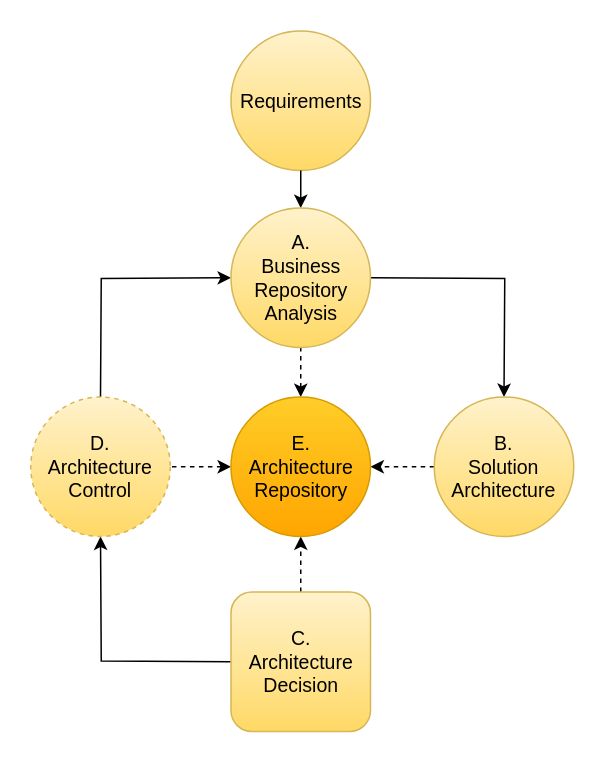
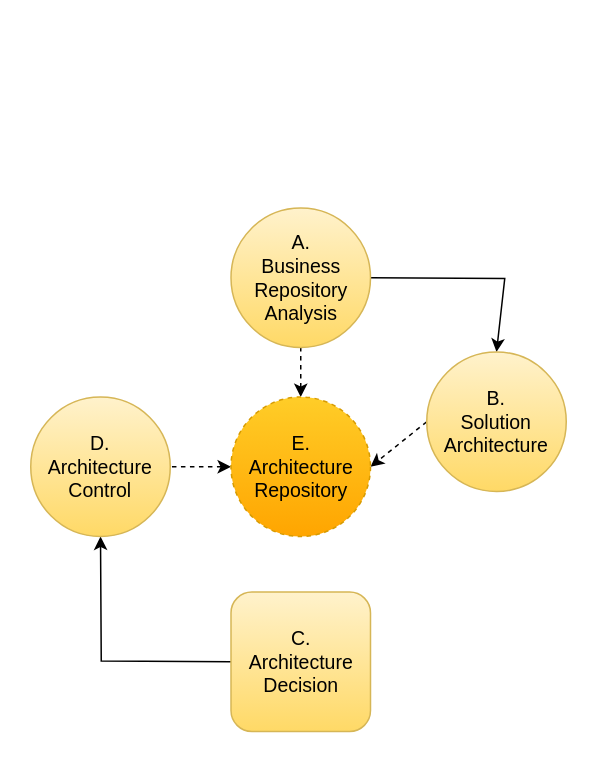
node "Requirements": removed
edge "Requirements" -> "A. Business Repository Analysis": removed
edge "D. Architecture Control" -> "A. Business Repository Analysis": removed
node "D. Architecture Control": style dashed -> solid
node "E. Architecture Repository": style solid -> dashed
node "B. Solution Architecture": moved (504, 467) -> (497, 422)
edge "C. Architecture Decision" -> "E. Architecture Repository": removed
